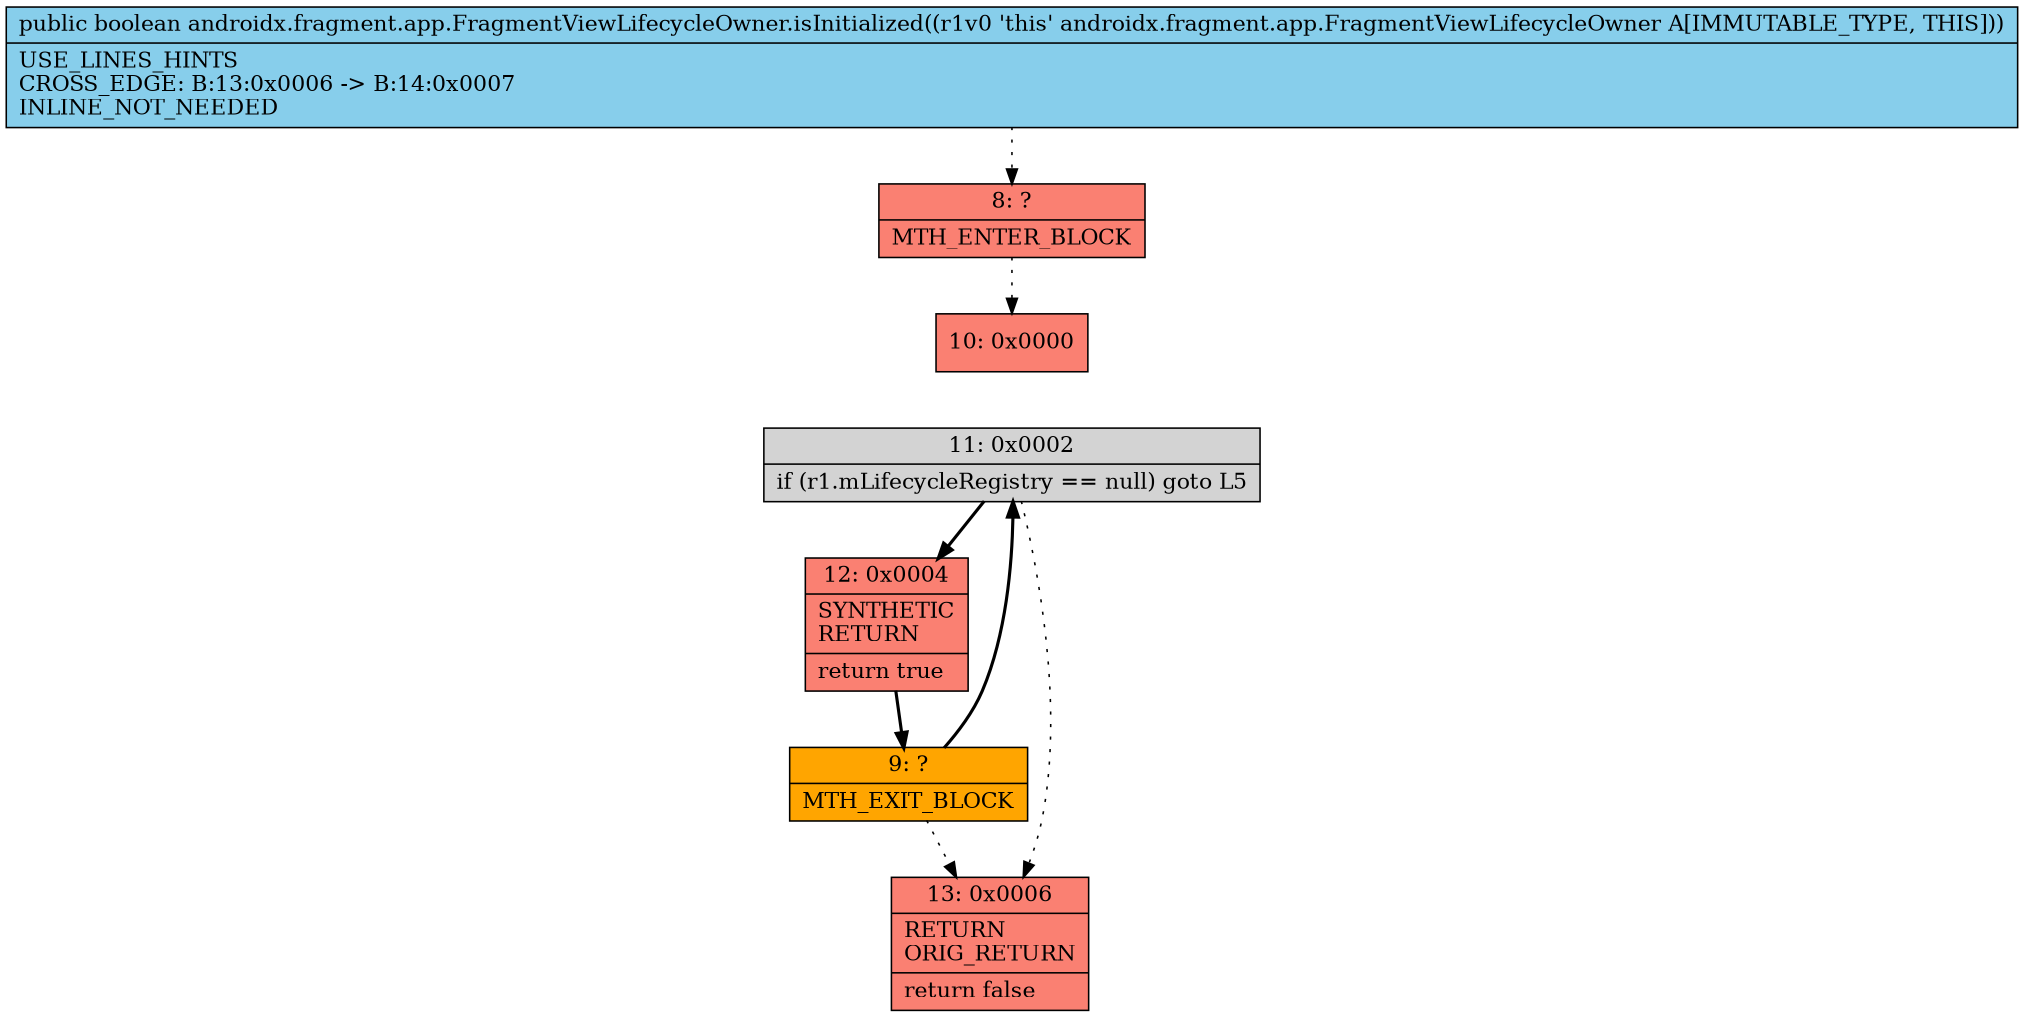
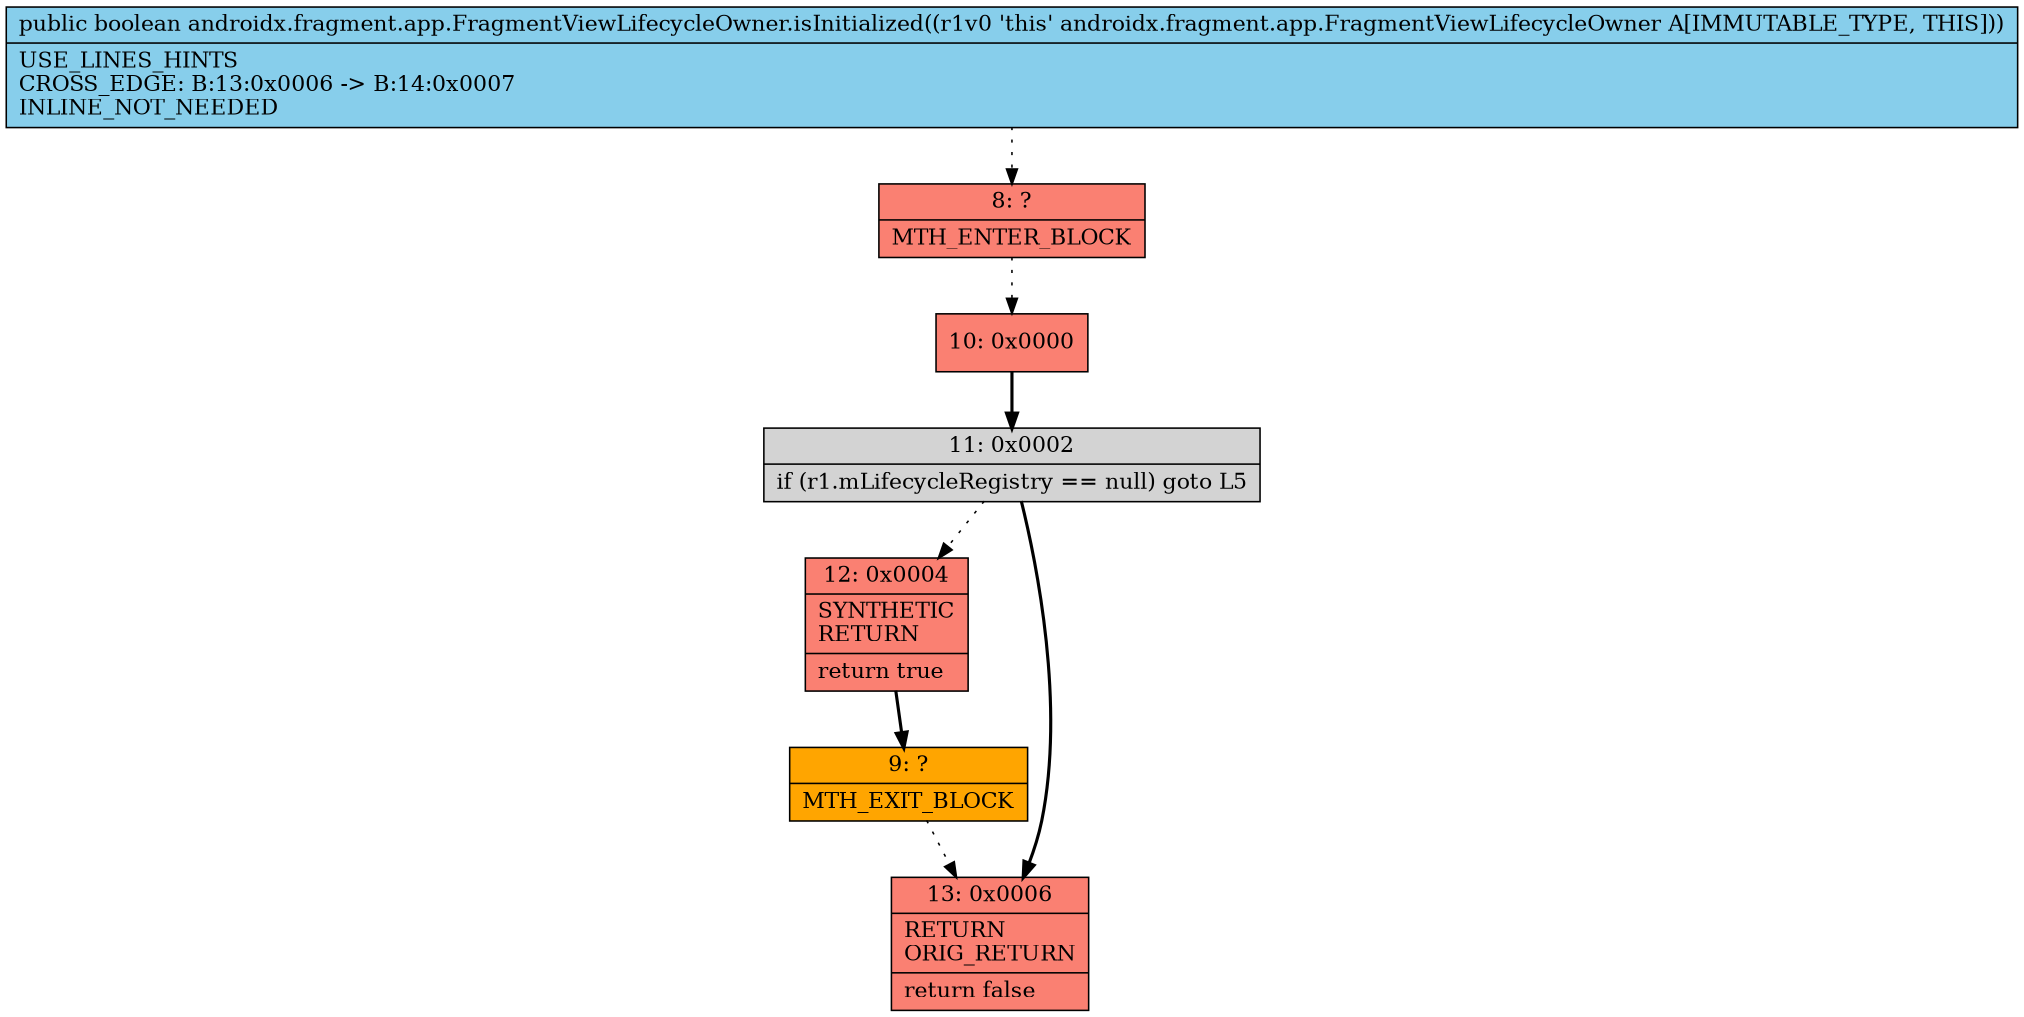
edge "11: 0x0002" -> "12: 0x0004": style bold -> dotted
edge "9: ?" -> "11: 0x0002": now "10: 0x0000" -> "11: 0x0002"
edge "11: 0x0002" -> "13: 0x0006": style dotted -> bold
